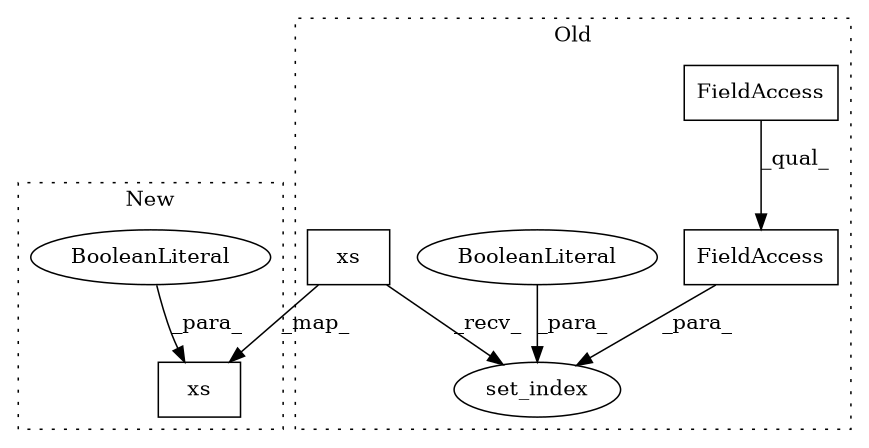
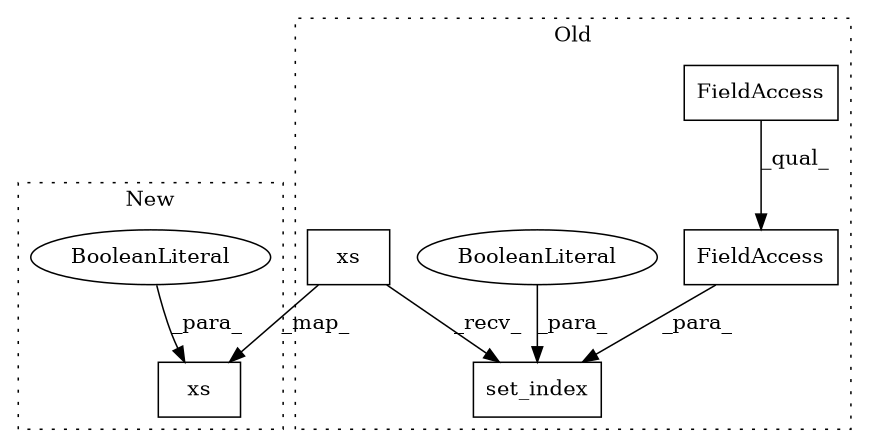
node "set_index": shape ellipse -> box
